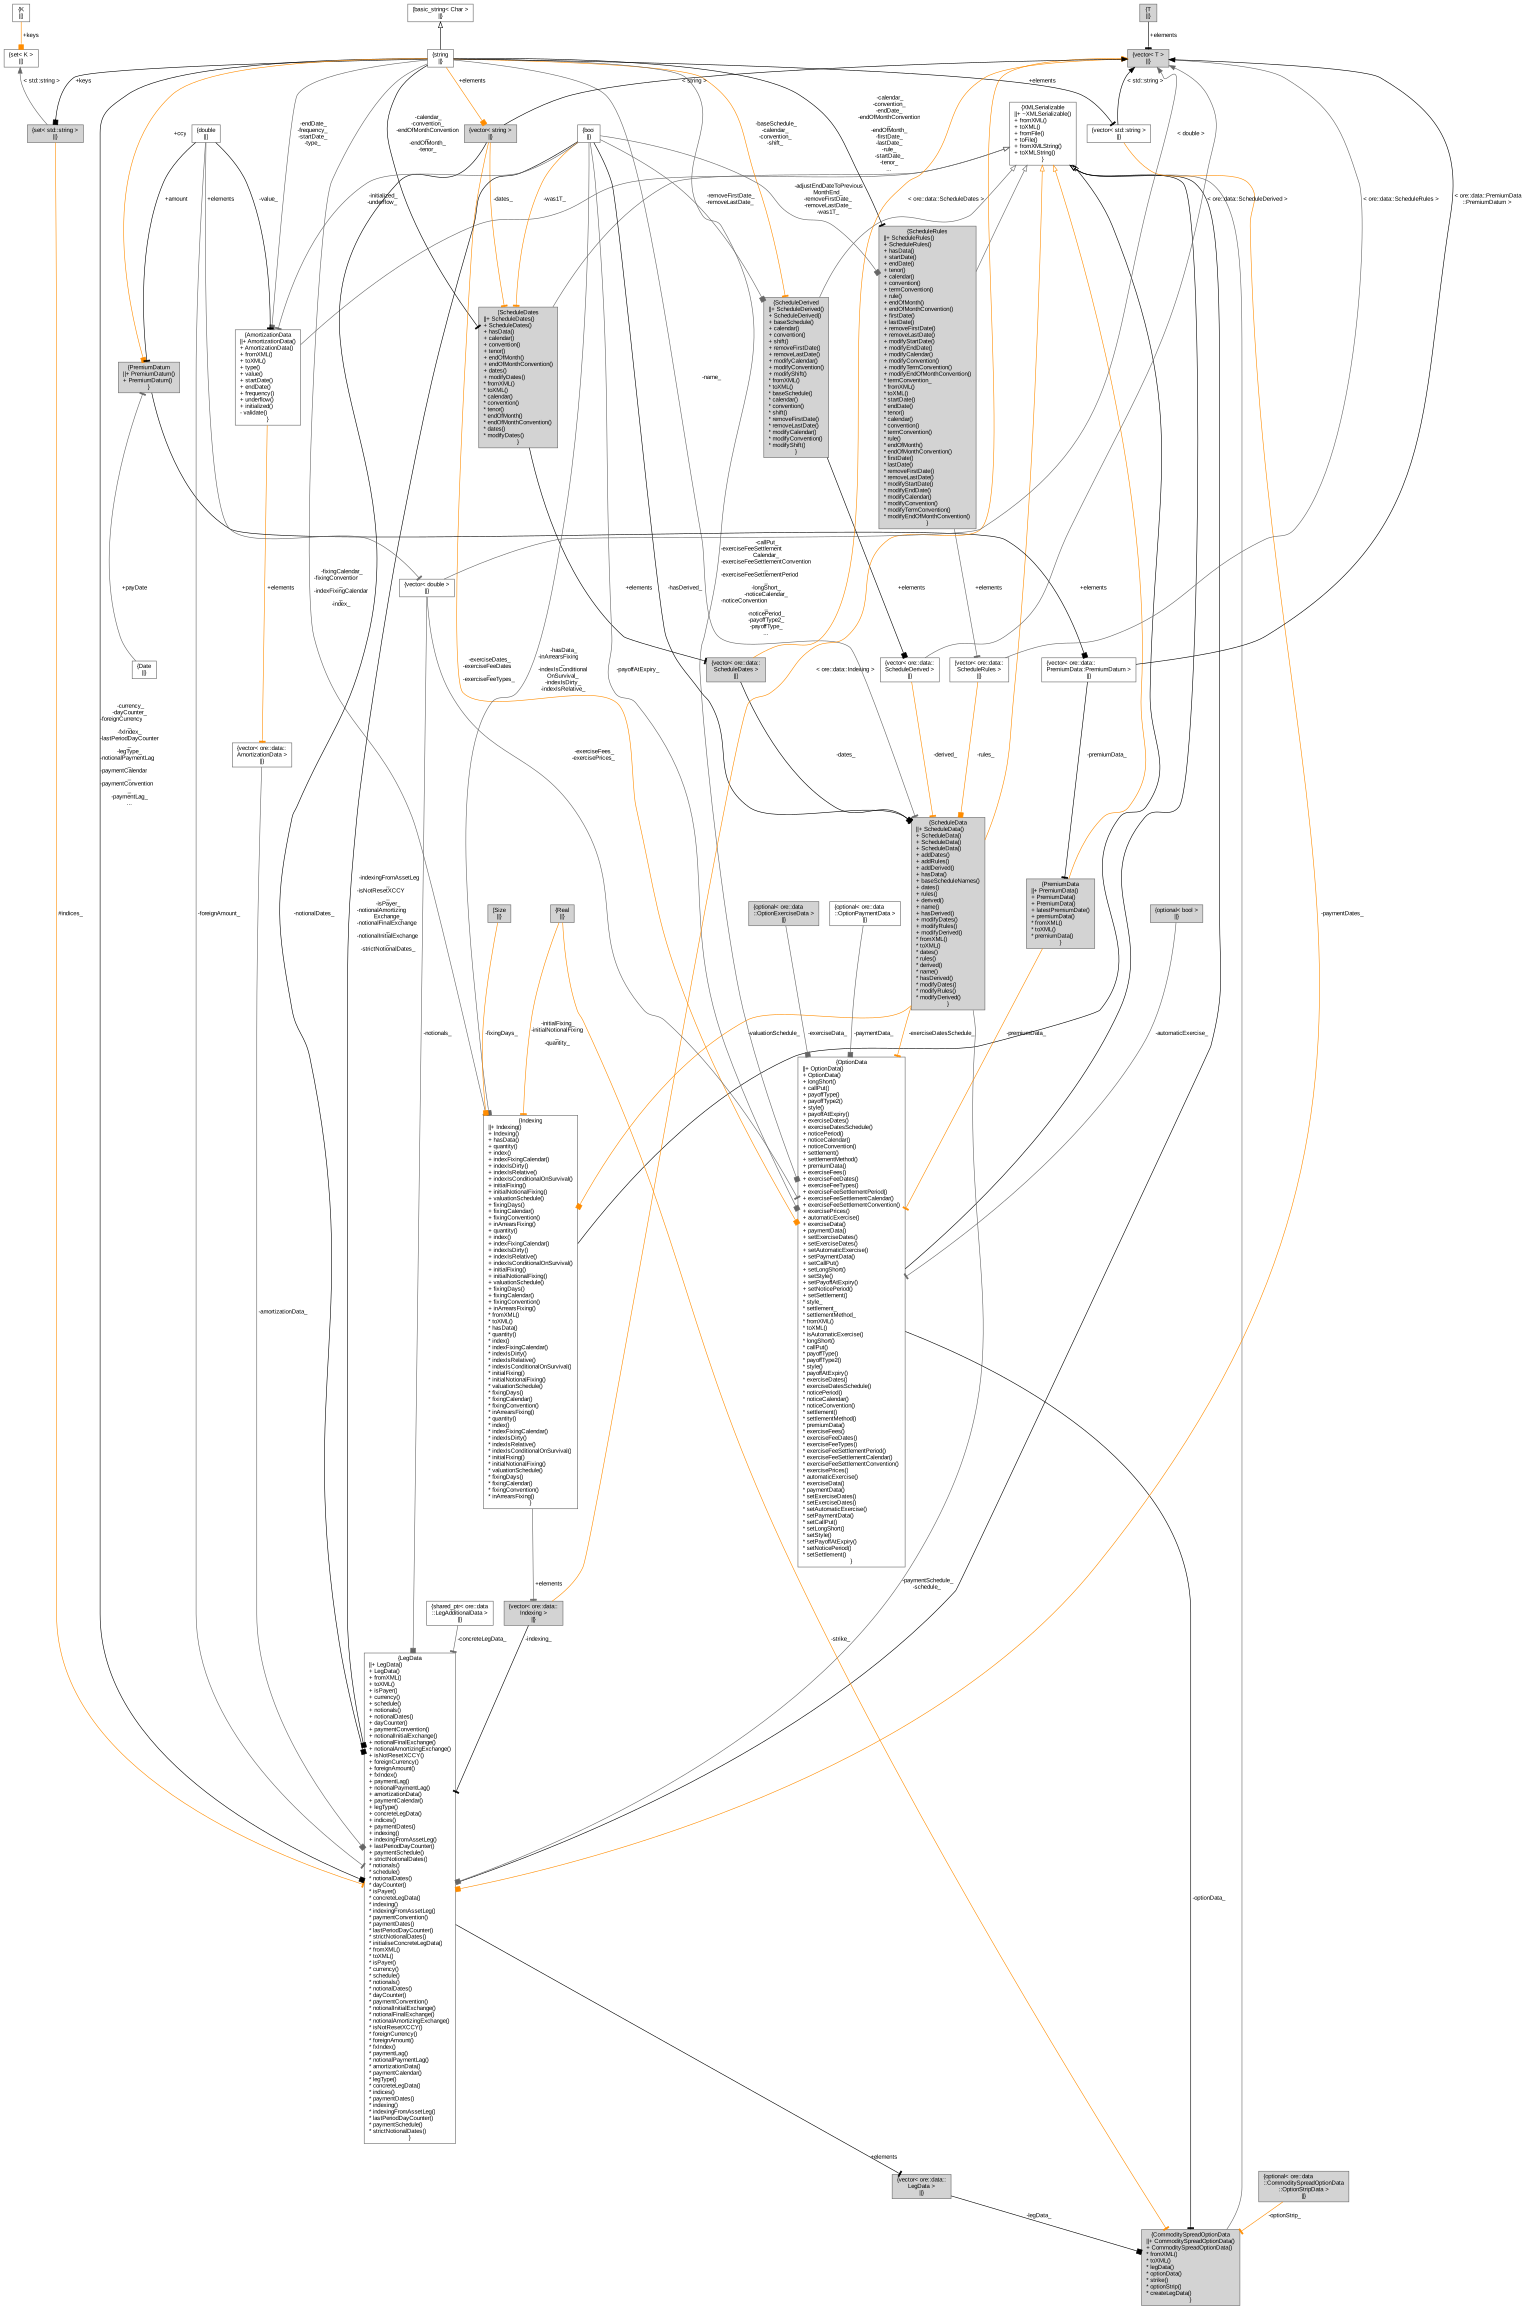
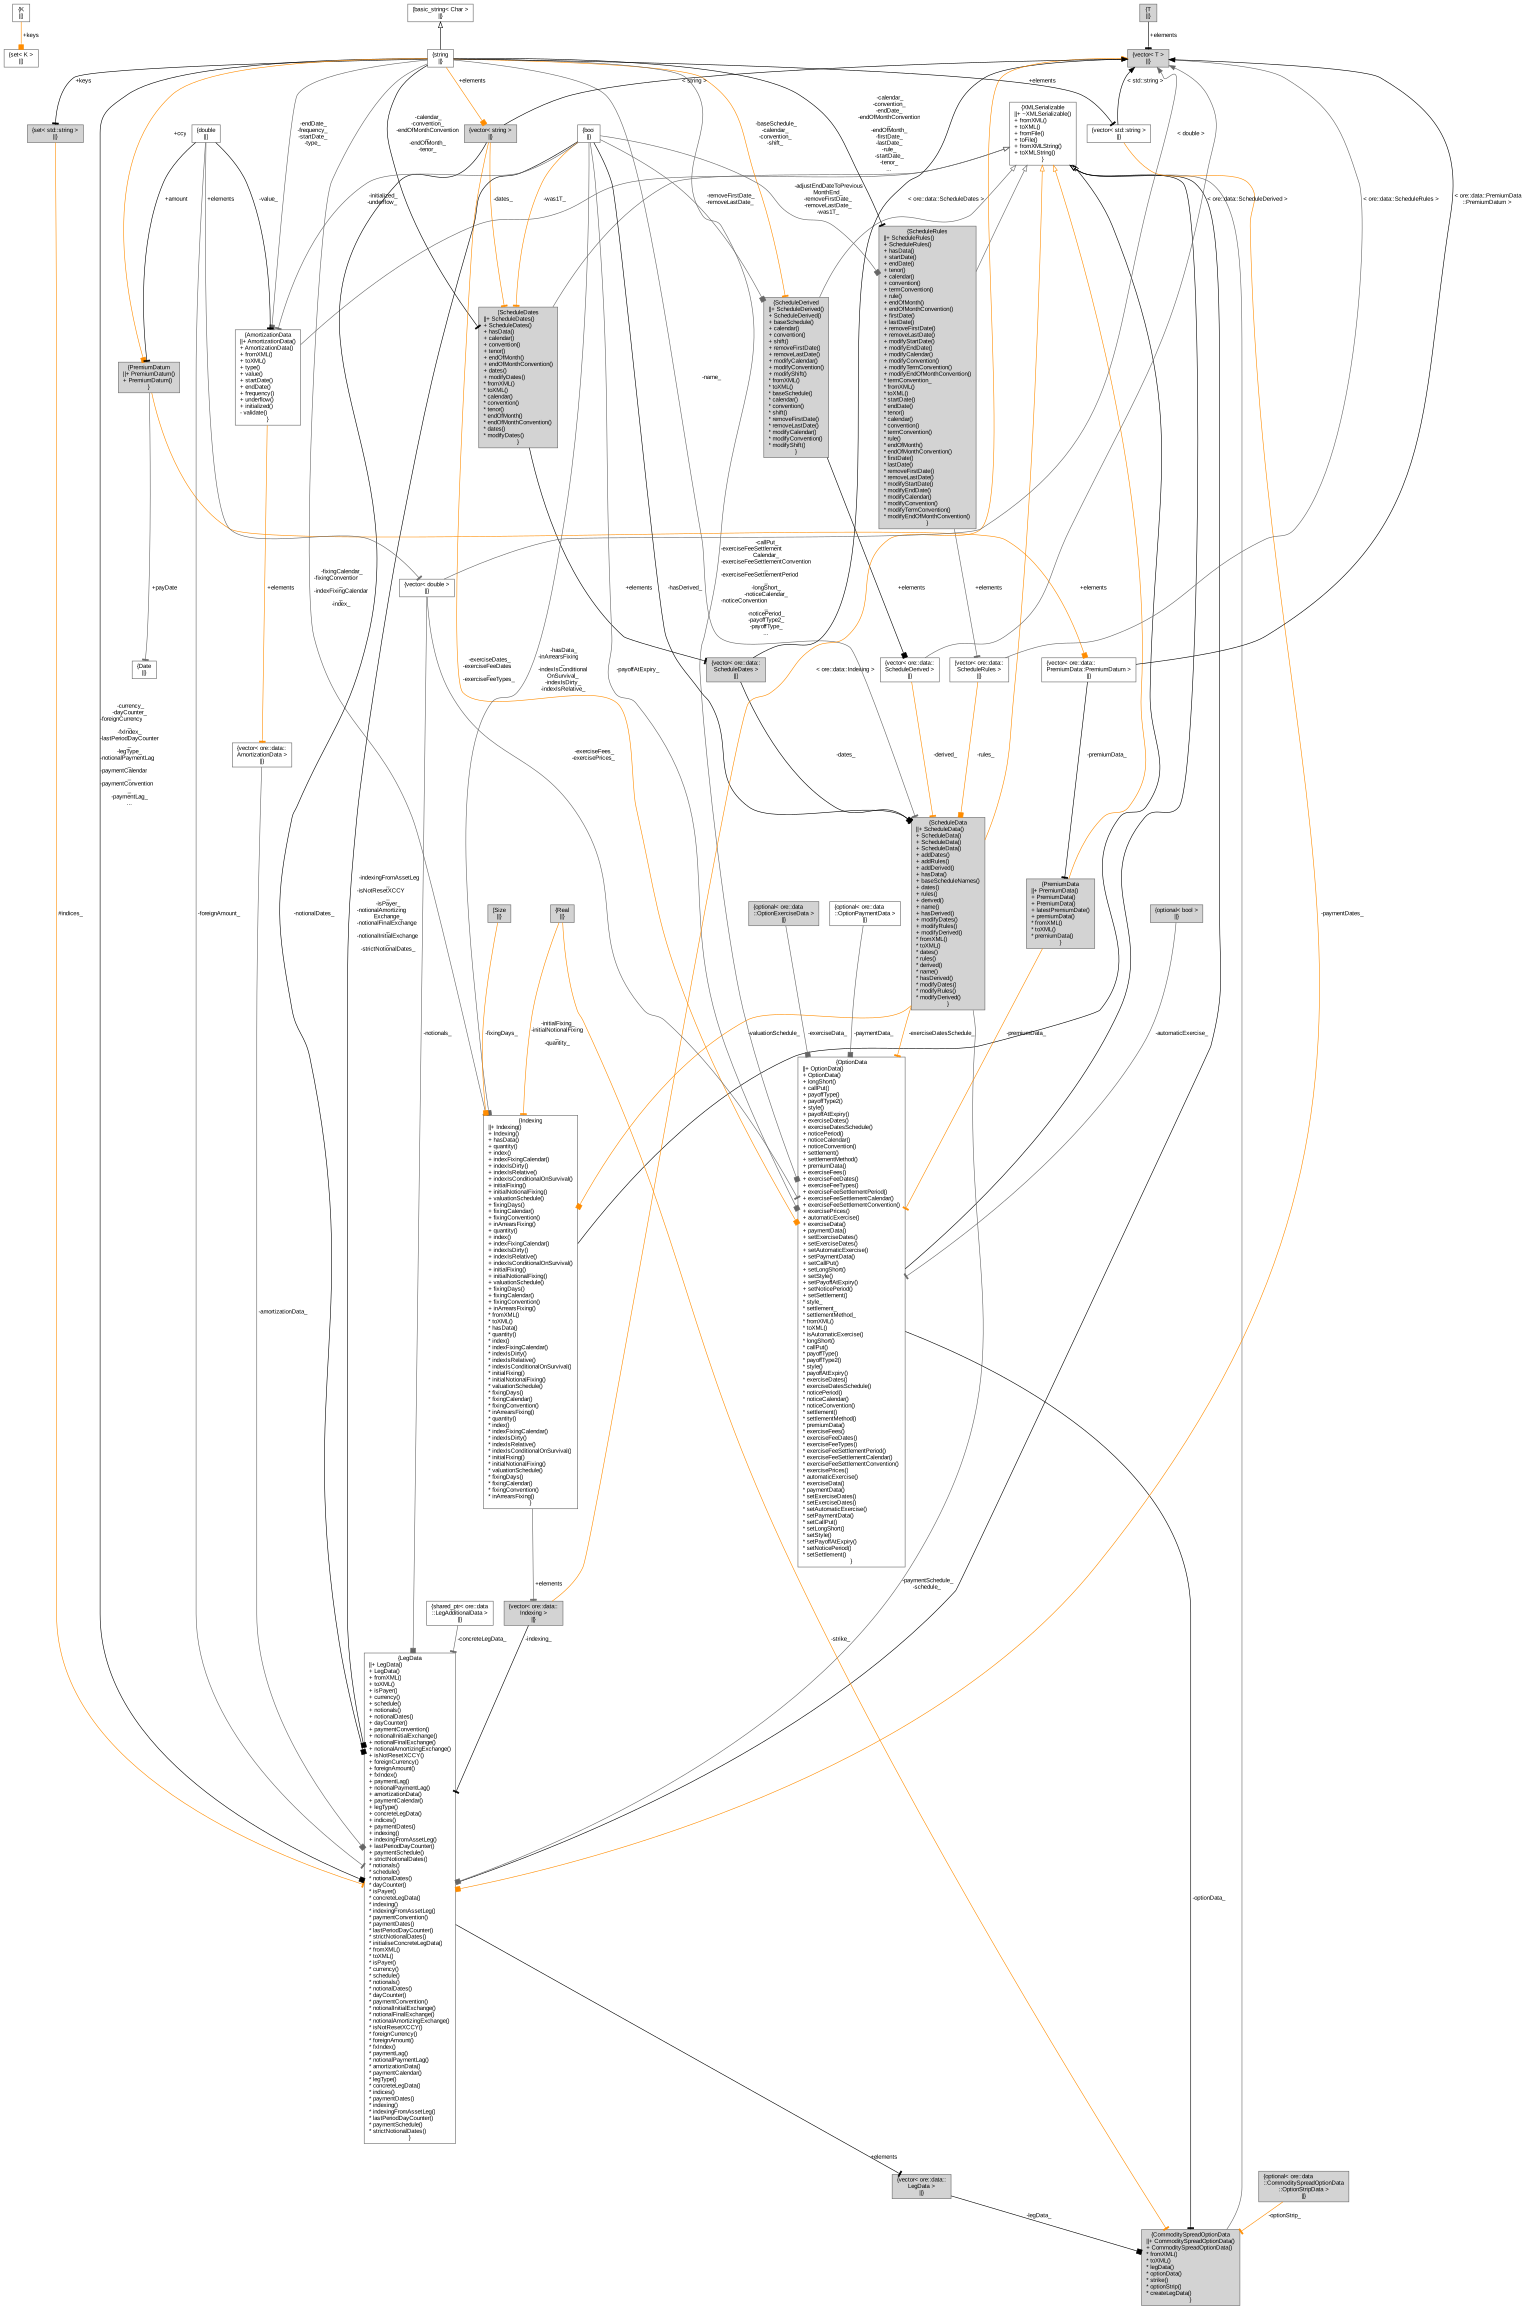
edge "{string ||}" -> "{set< std::string > ||}": arrowhead box -> tee
edge "{set< std::string > ||}" -> "{set< K > ||}": removed, label "< std::string >"
edge "{vector< ore::data:: ScheduleDates > ||}" -> "{vector< T > ||}": color darkorange -> black
edge "{Date ||}" -> "{PremiumDatum ||+ PremiumDatum() + PremiumDatum() }": reversed
edge "{PremiumDatum ||+ PremiumDatum() + PremiumDatum() }" -> "{vector< ore::data:: PremiumData::PremiumDatum > ||}": color black -> darkorange
